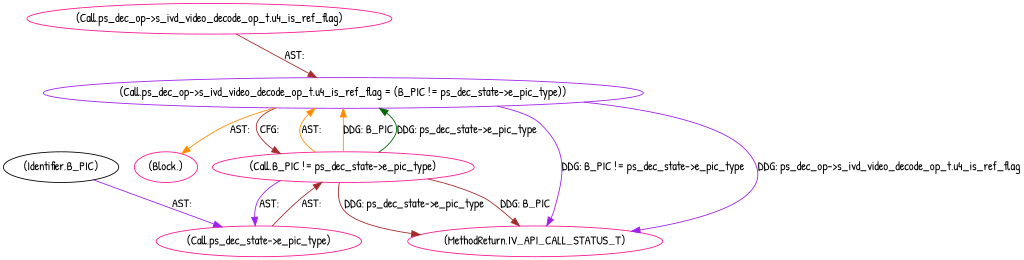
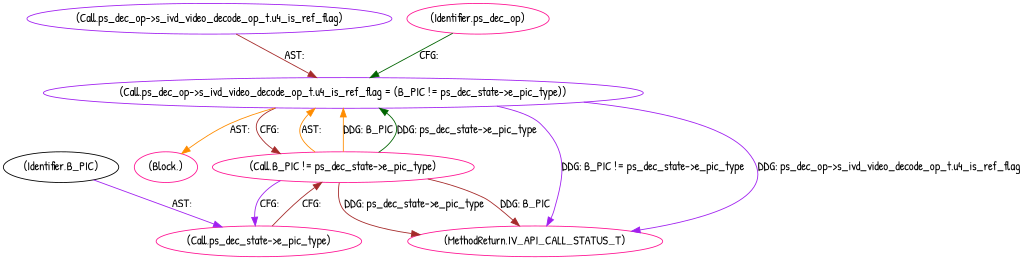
node "(Call,ps_dec_op->s_ivd_video_decode_op_t.u4_is_ref_flag)": color deeppink -> purple
node "(Identifier,ps_dec_op)": added
edge "(Call,B_PIC != ps_dec_state->e_pic_type)" -> "(Call,ps_dec_state->e_pic_type)": label "AST: " -> "CFG: "
edge "(Call,ps_dec_state->e_pic_type)" -> "(Call,B_PIC != ps_dec_state->e_pic_type)": label "AST: " -> "CFG: "
